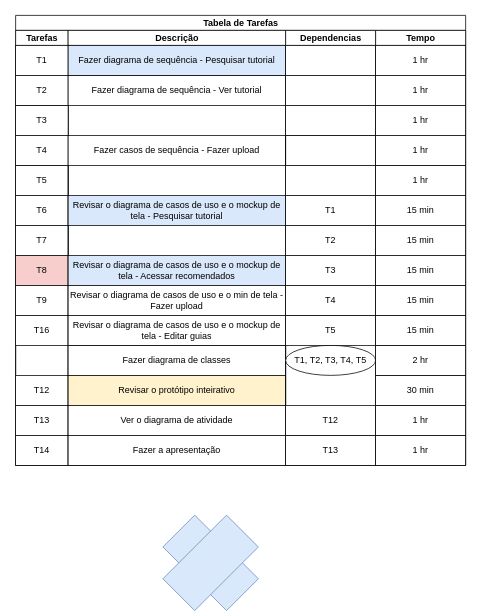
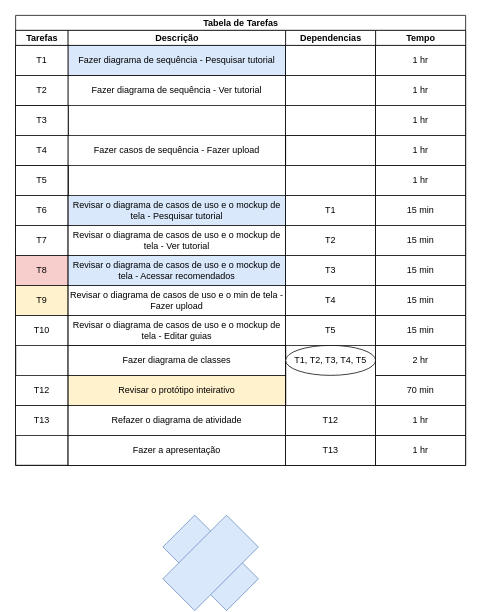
node "Revisar o diagrama de casos de uso e o mockup de tela - Ver tutorial": added
node "T9": fillcolor #ffffff -> #fff2cc
node "T16": label "T16" -> "T10"
node "30 min": label "30 min" -> "70 min"
node "Ver o diagrama de atividade": label "Ver o diagrama de atividade" -> "Refazer o diagrama de atividade"
node "T14": removed
